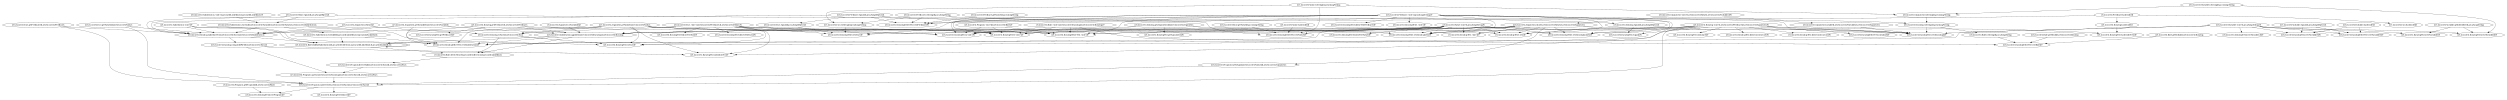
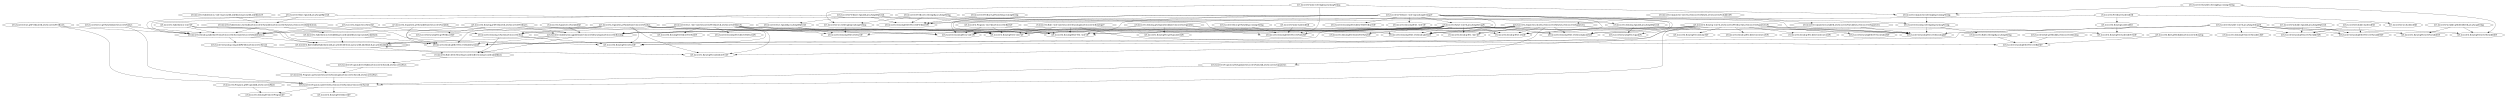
edge "net.mooctest.Predicate.<init>(Ljava/lang/String;)V" -> "net.mooctest.DatalogTest3.testFact()V": now "net.mooctest.Predicate.<init>(Ljava/lang/String;)V" -> "net.mooctest.Value.<init>(Ljava/lang/String;)V"
